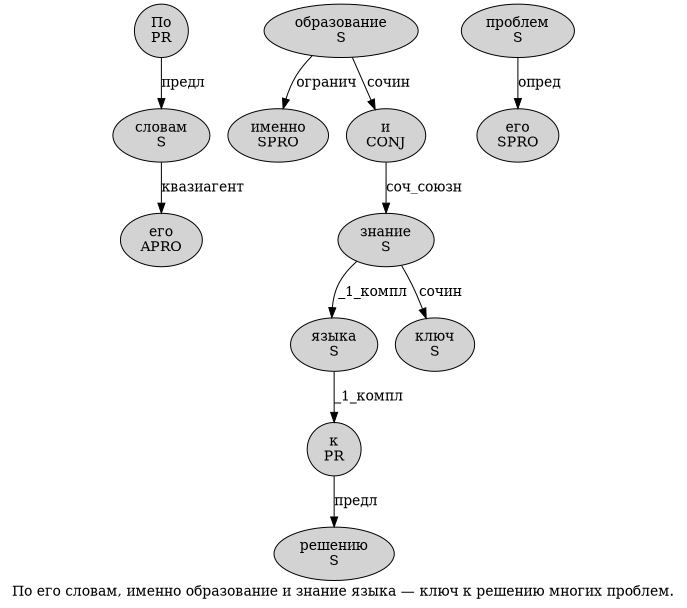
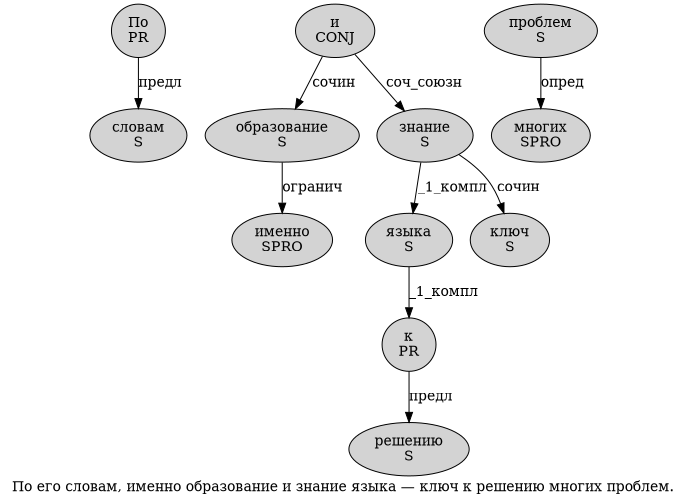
edge "образование S" -> "и CONJ": reversed
node "его SPRO": label "его SPRO" -> "многих SPRO"
node "его APRO": removed
